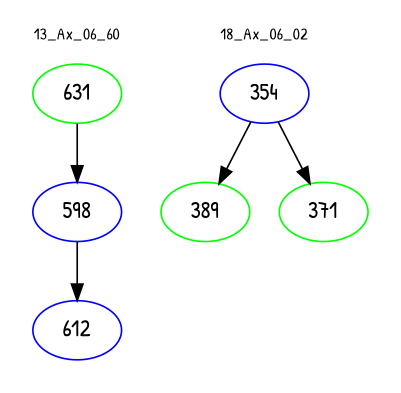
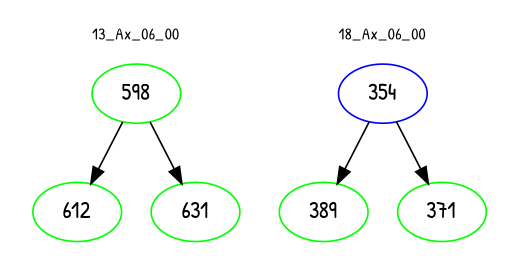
cluster "13_Ax_06_60": label "13_Ax_06_60" -> "13_Ax_06_00"
cluster "18_Ax_06_02": label "18_Ax_06_02" -> "18_Ax_06_00"
edge "631" -> "598": reversed
node "598": color blue -> green
node "612": color blue -> green
